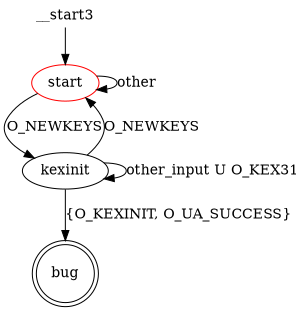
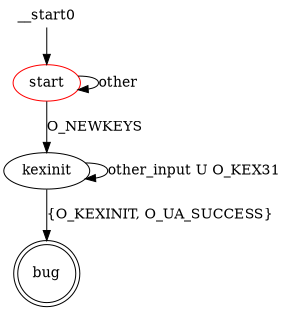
node "__start3": label "__start3" -> "__start0"
edge "kexinit" -> "start": removed, label "O_NEWKEYS"
